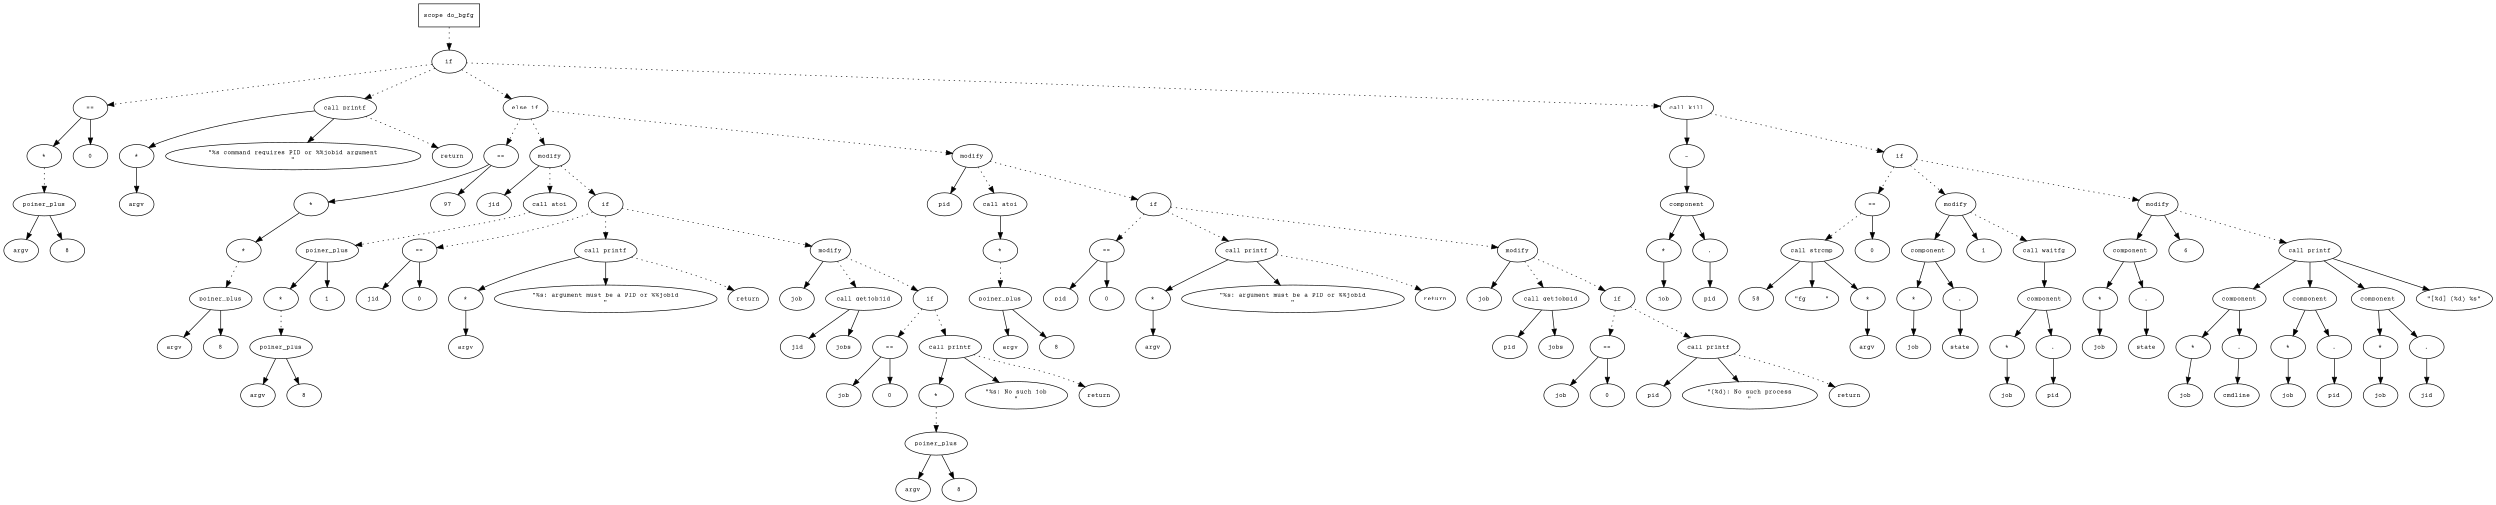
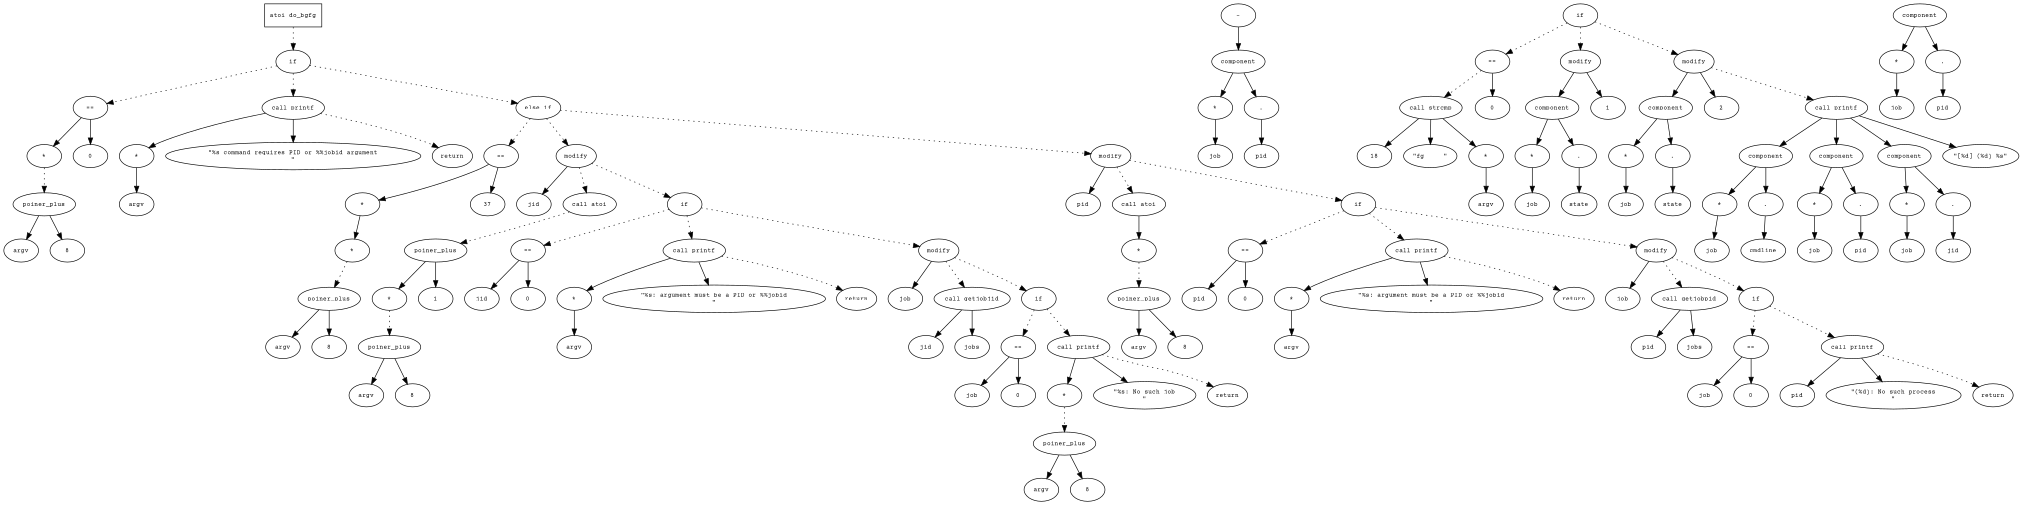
node "scope do_bgfg": label "scope do_bgfg" -> "atoi do_bgfg"
node "call kill": removed
node "97": label "97" -> "37"
node "call waitfg": removed
node "6": label "6" -> "2"
node "58": label "58" -> "18"
